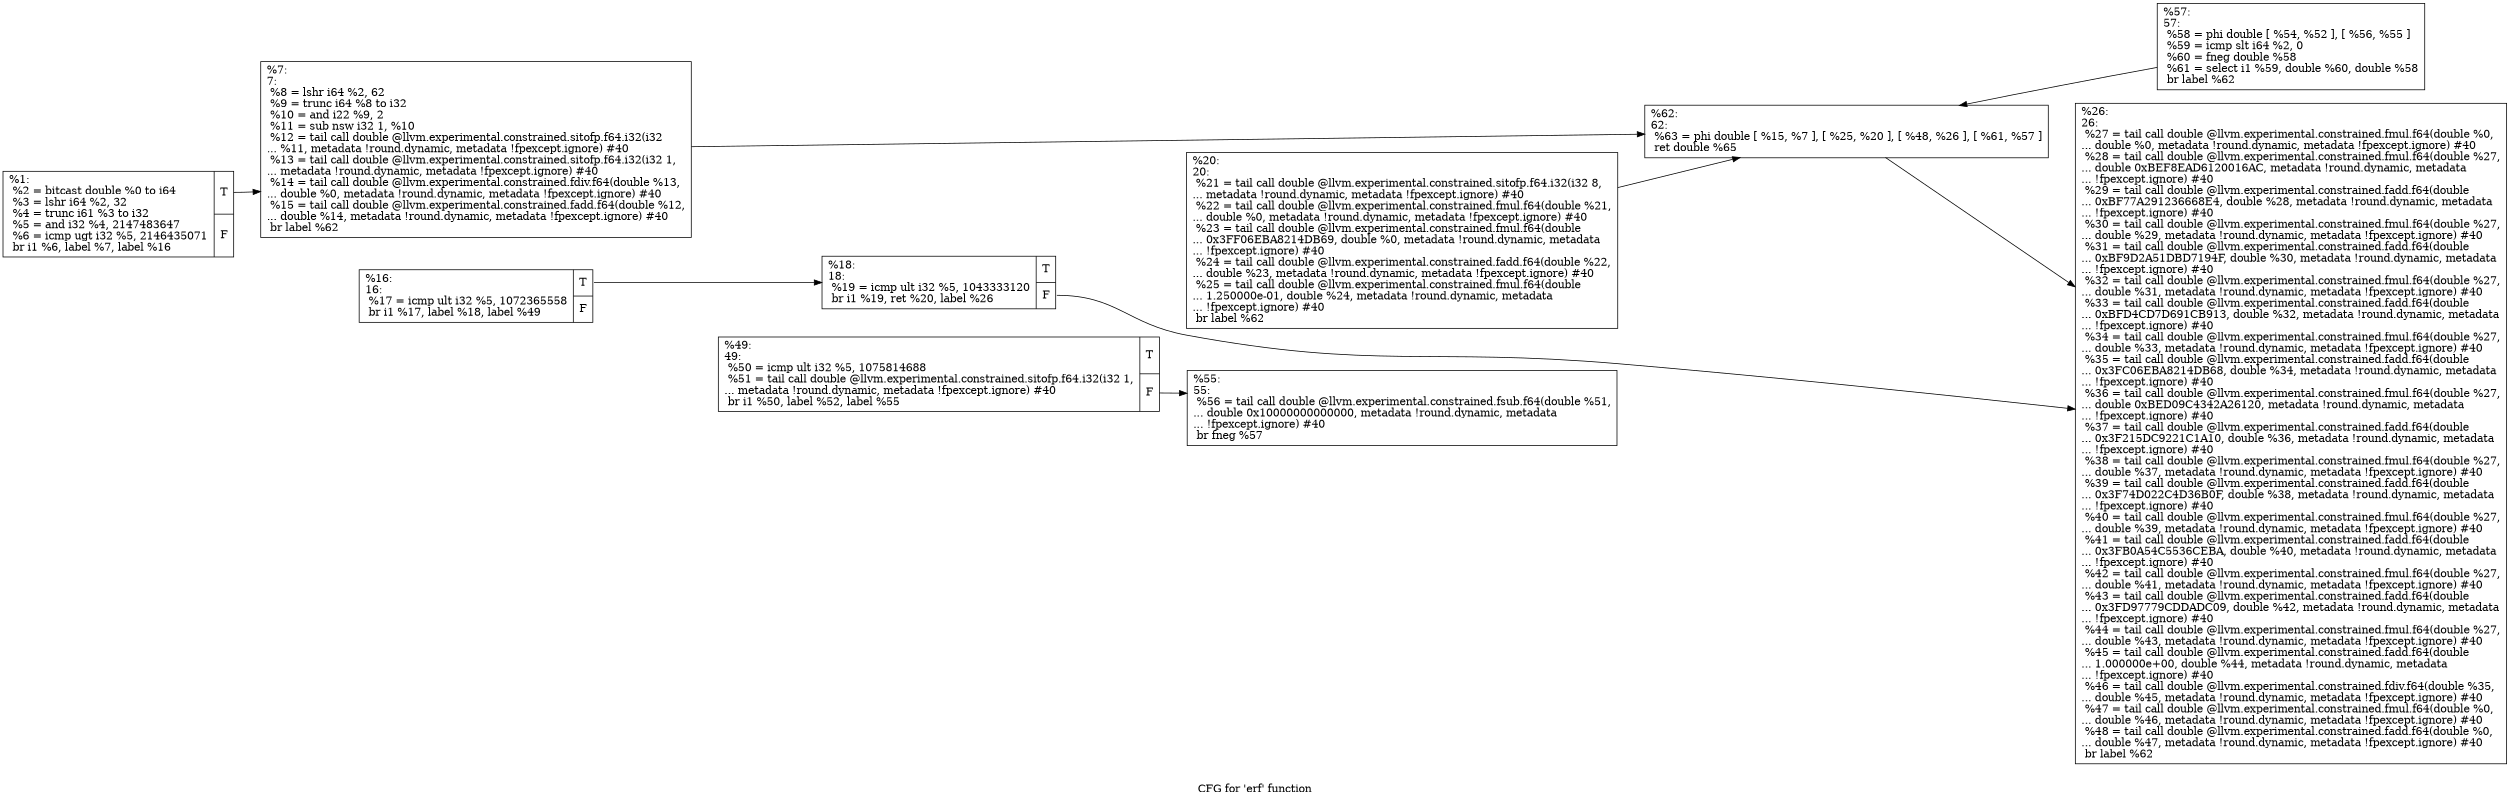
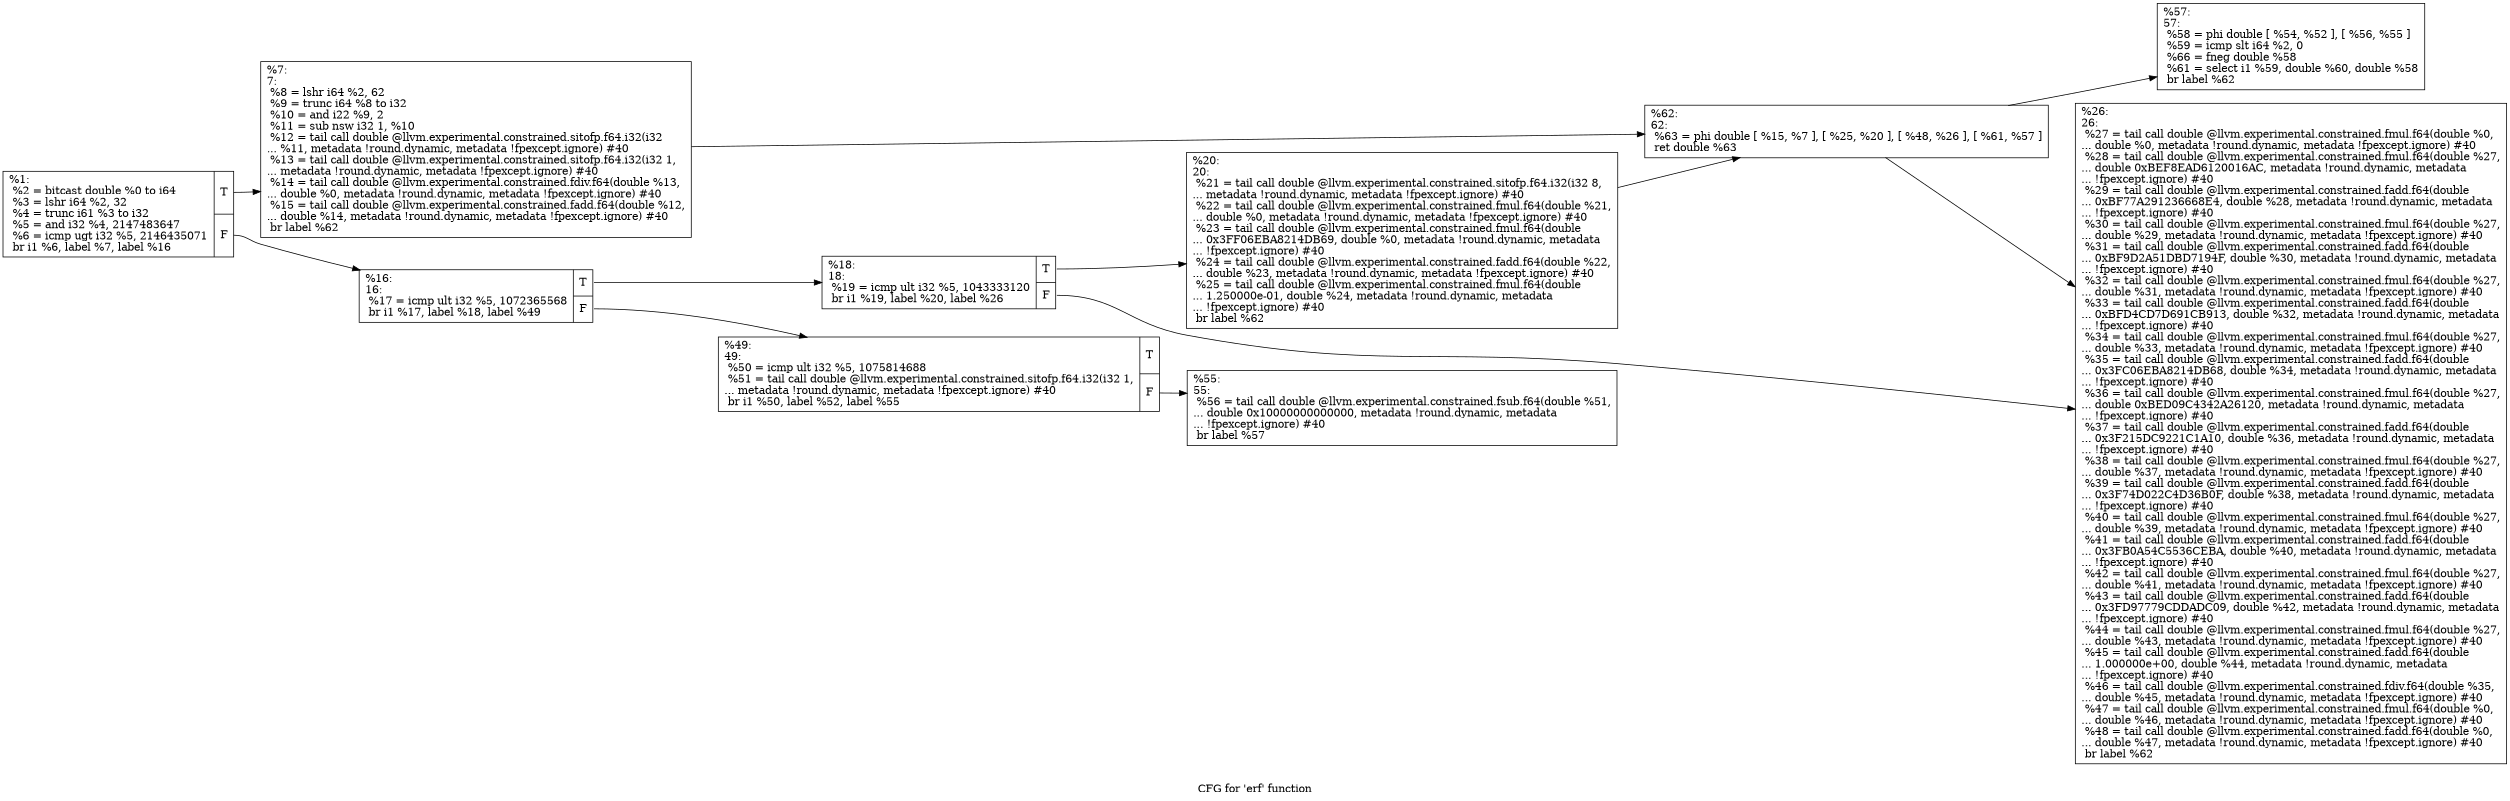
node "%57:": text "%60 = fneg double %58" -> "%66 = fneg double %58"
edge "%57:" -> "%62:": reversed
node "%62:": text "ret double %65" -> "ret double %63"
edge "%1:" -> "%16:": added
edge "%18:" -> "%20:": added
node "%18:": text "br i1 %19, ret %20, label %26" -> "br i1 %19, label %20, label %26"
node "%16:": text "%17 = icmp ult i32 %5, 1072365558" -> "%17 = icmp ult i32 %5, 1072365568"
edge "%16:" -> "%49:": added
node "%55:": text "br fneg %57" -> "br label %57"
